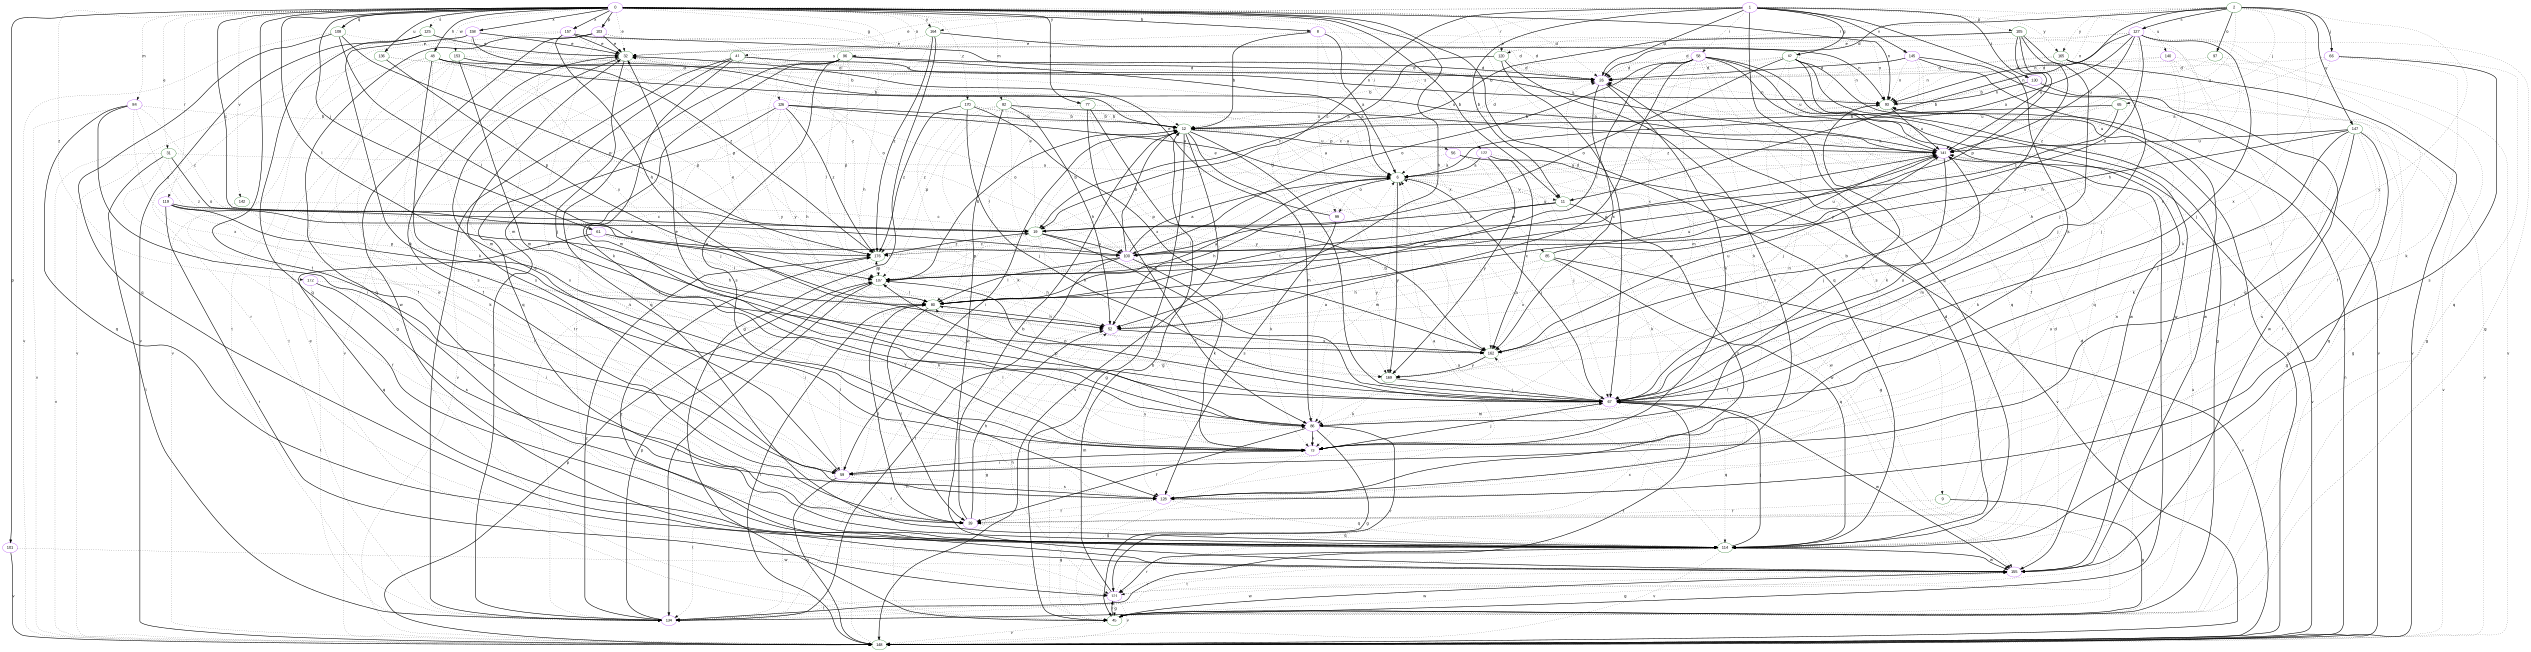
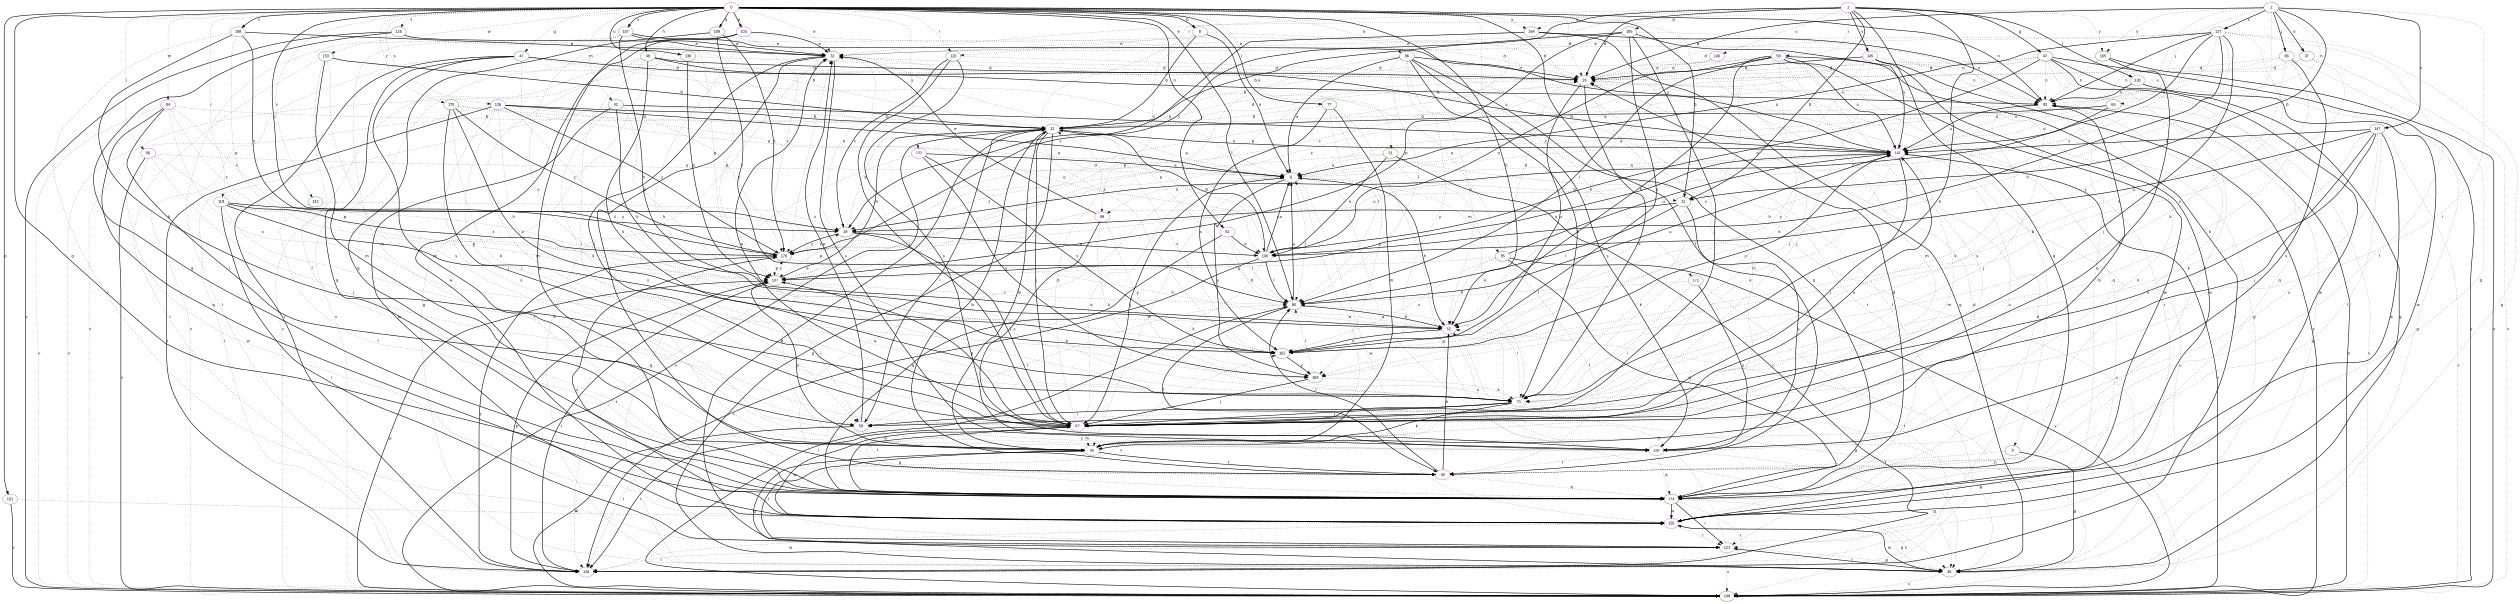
edge "6" -> "11": label "v" -> "b"
edge "100" -> "73": style bold -> dotted
edge "86" -> "73": reversed
